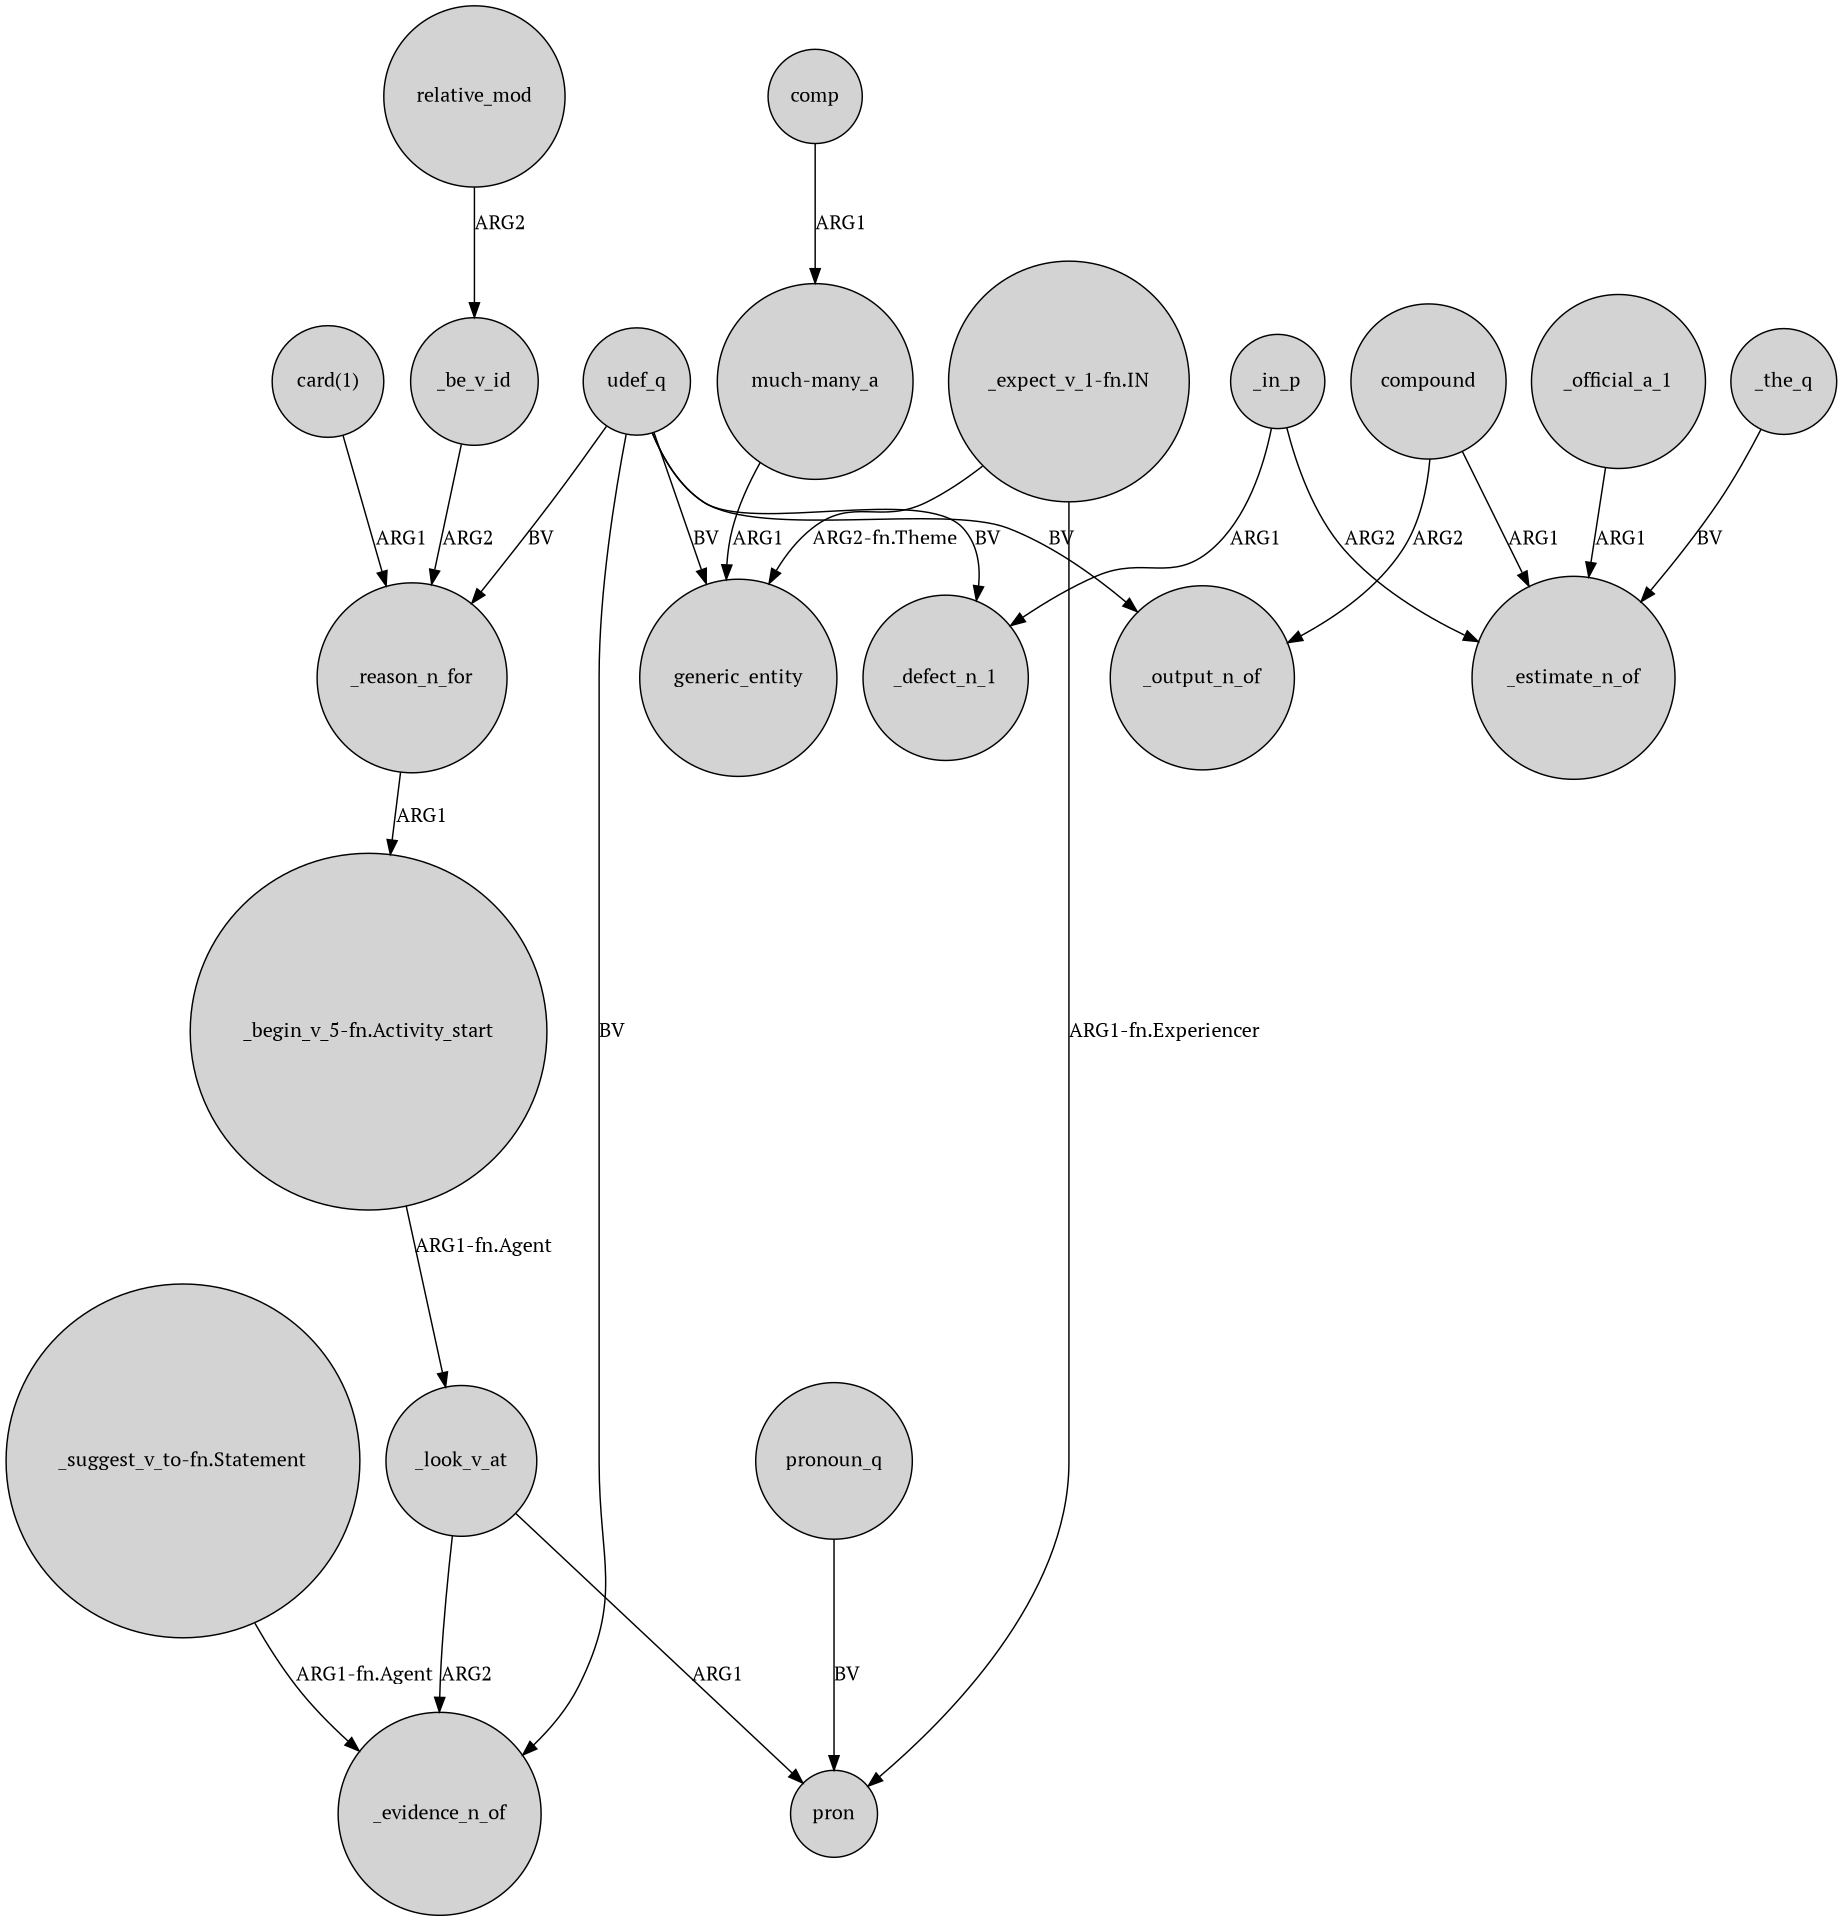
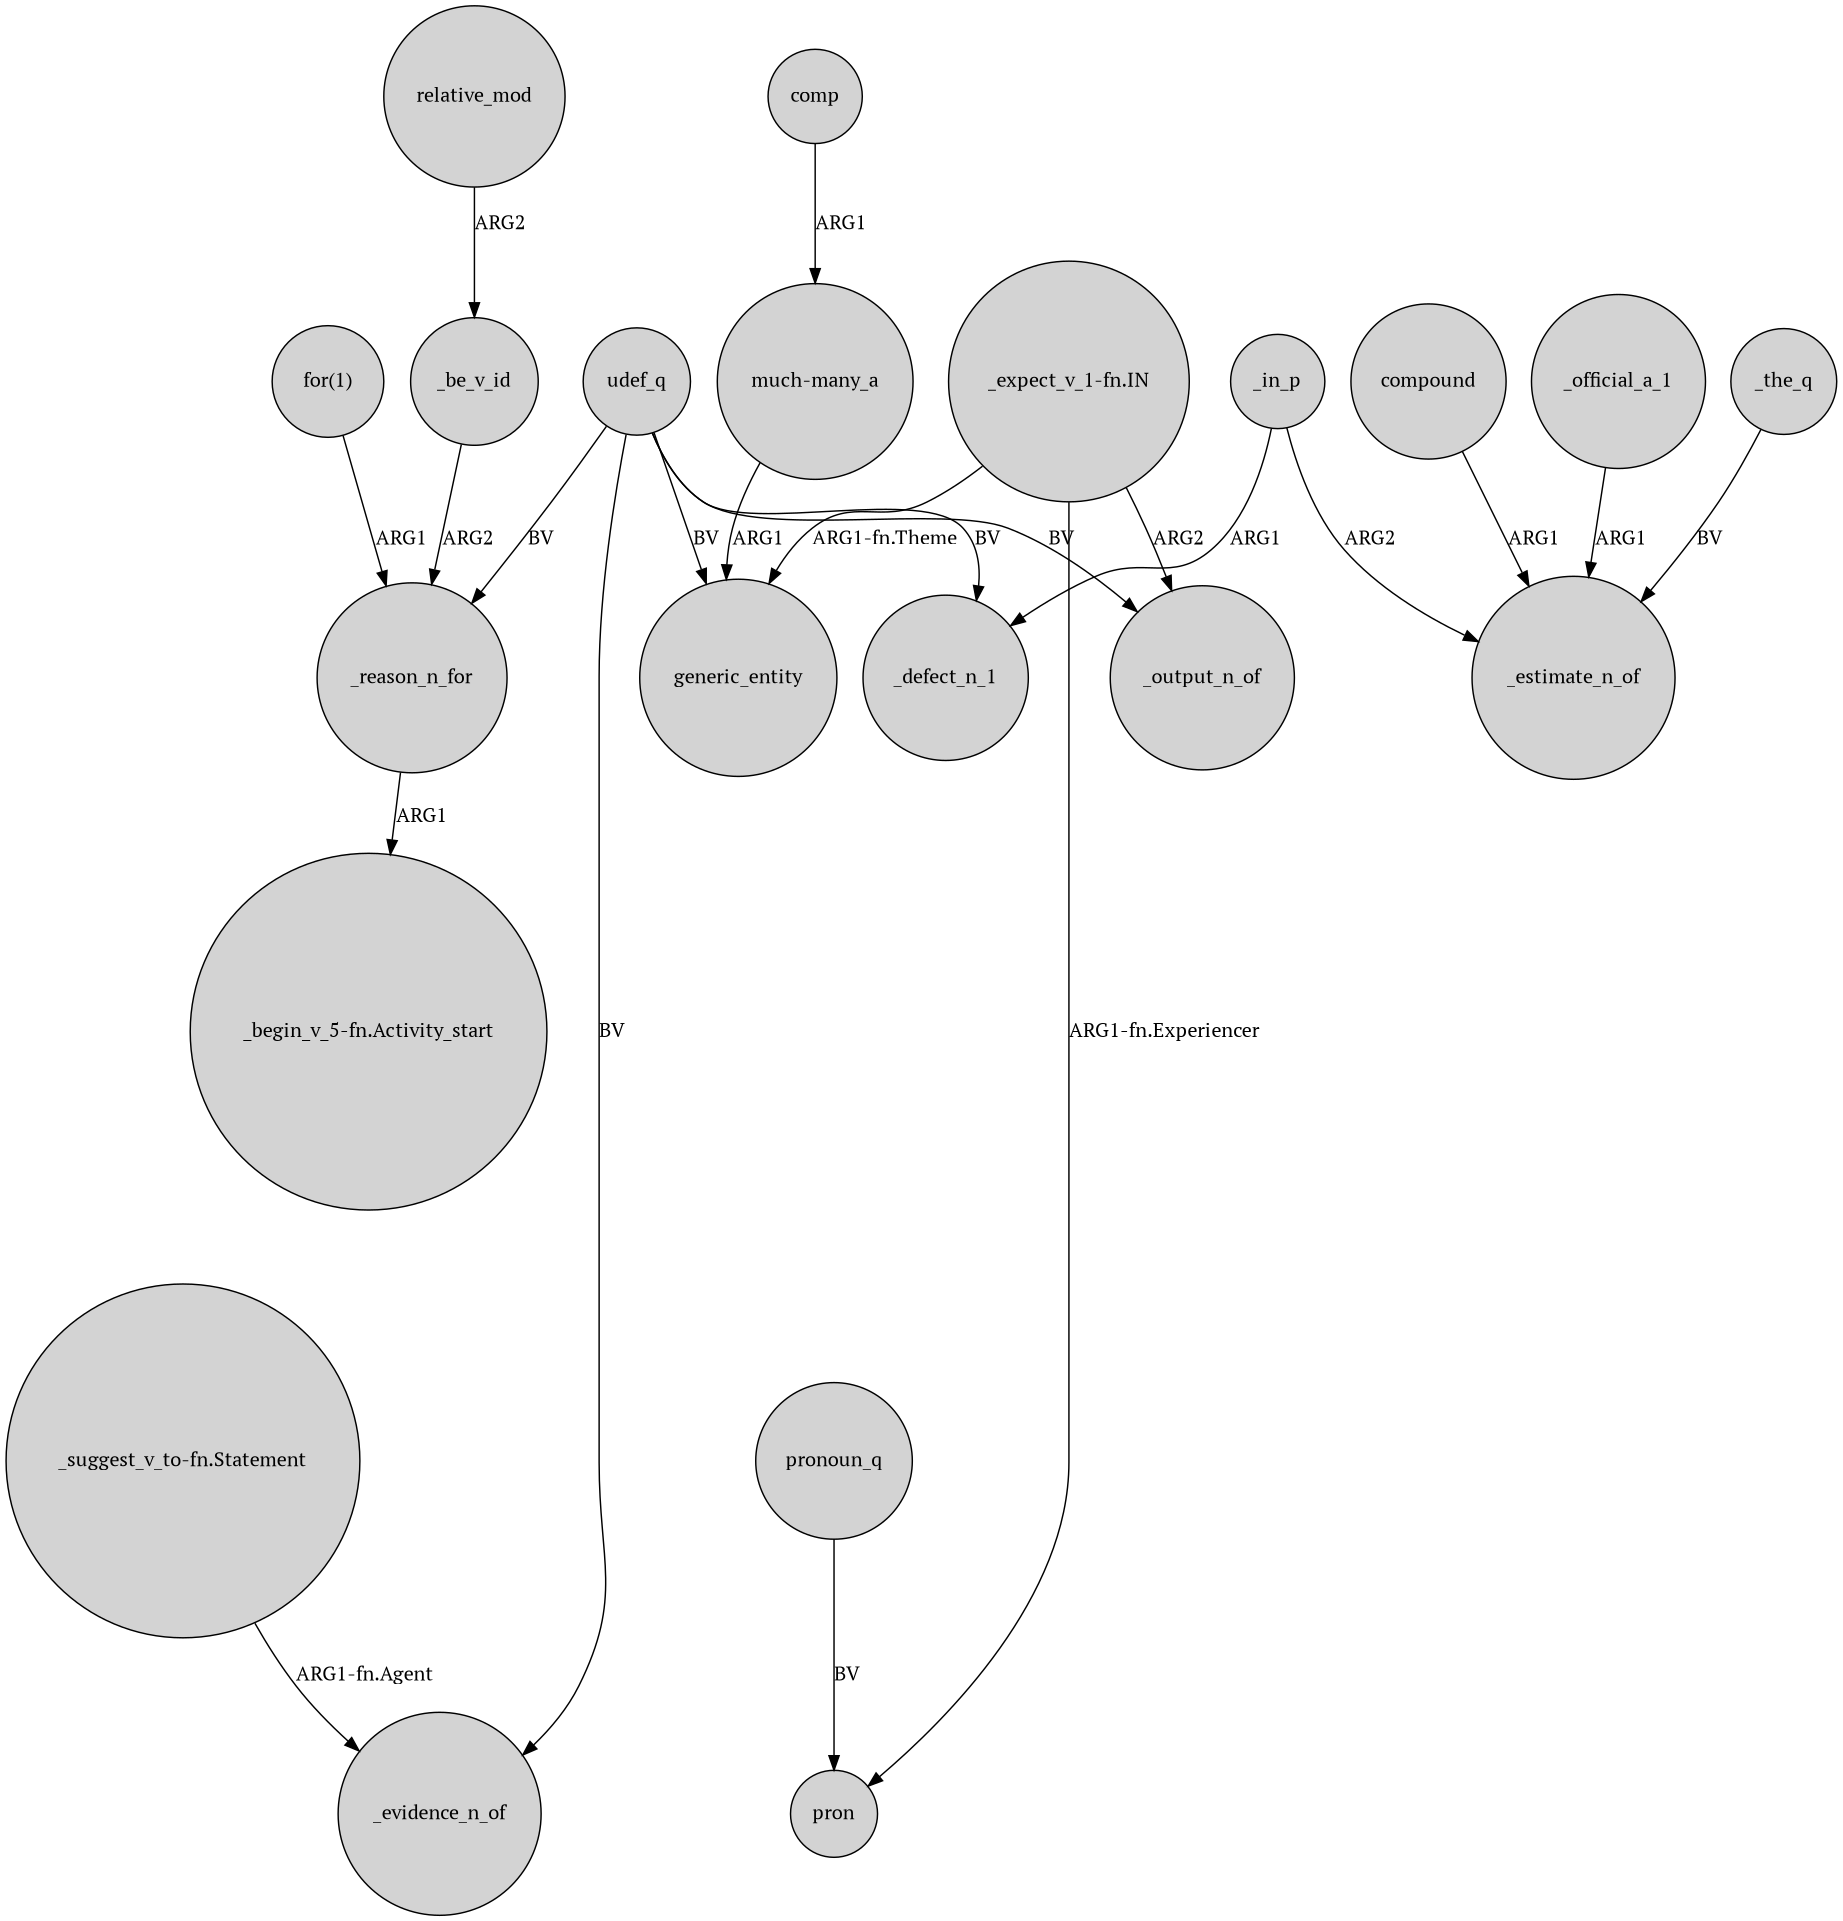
node "card(1)": label "card(1)" -> "for(1)"
edge "_expect_v_1-fn.IN" -> "generic_entity": label "ARG2-fn.Theme" -> "ARG1-fn.Theme"
edge "compound" -> "_output_n_of": now "_expect_v_1-fn.IN" -> "_output_n_of"
node "_look_v_at": removed
